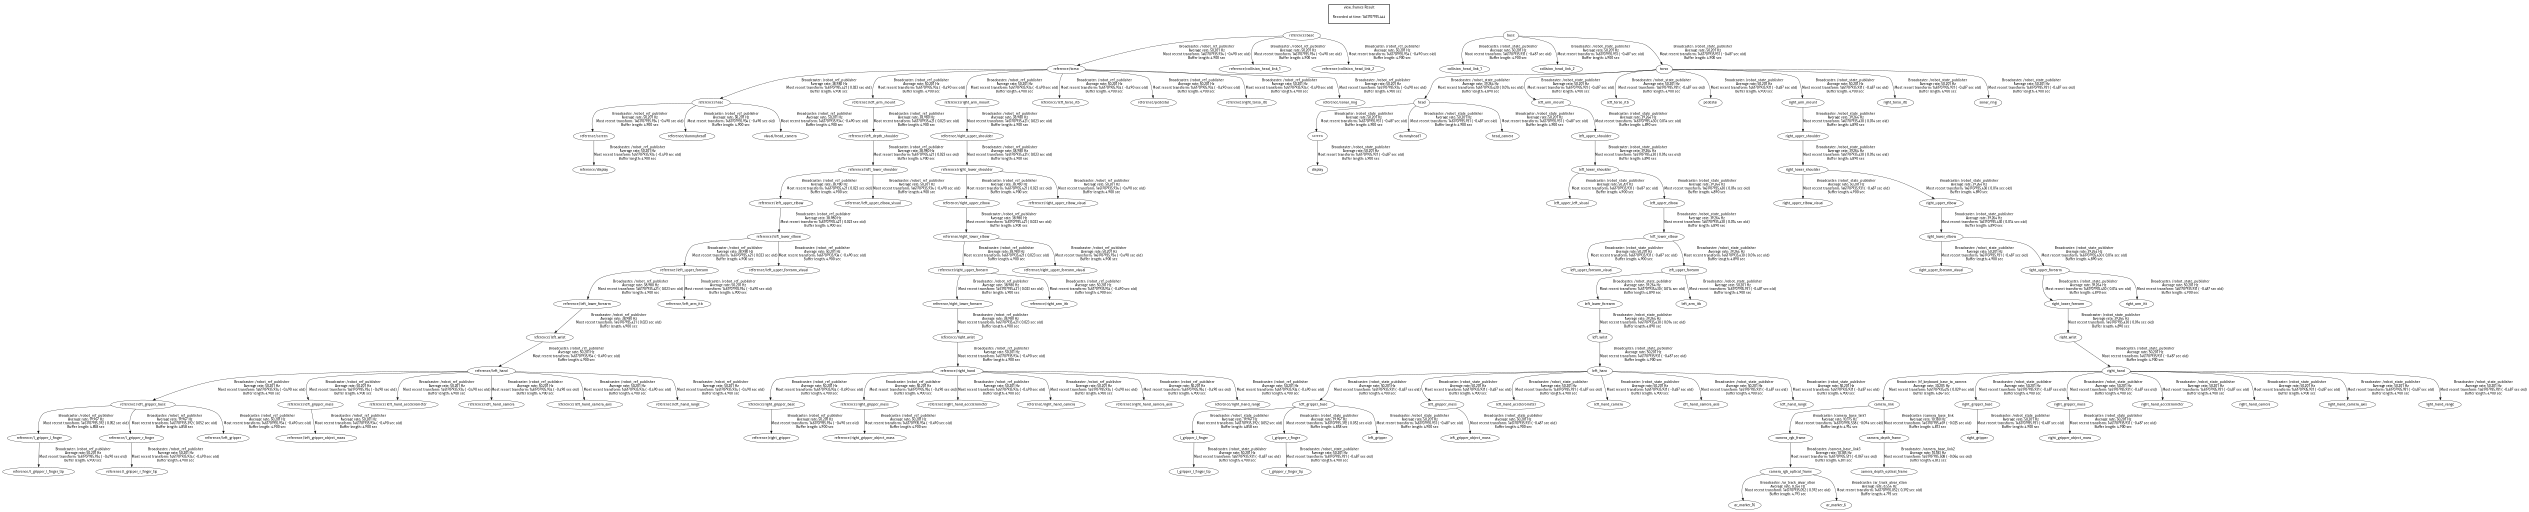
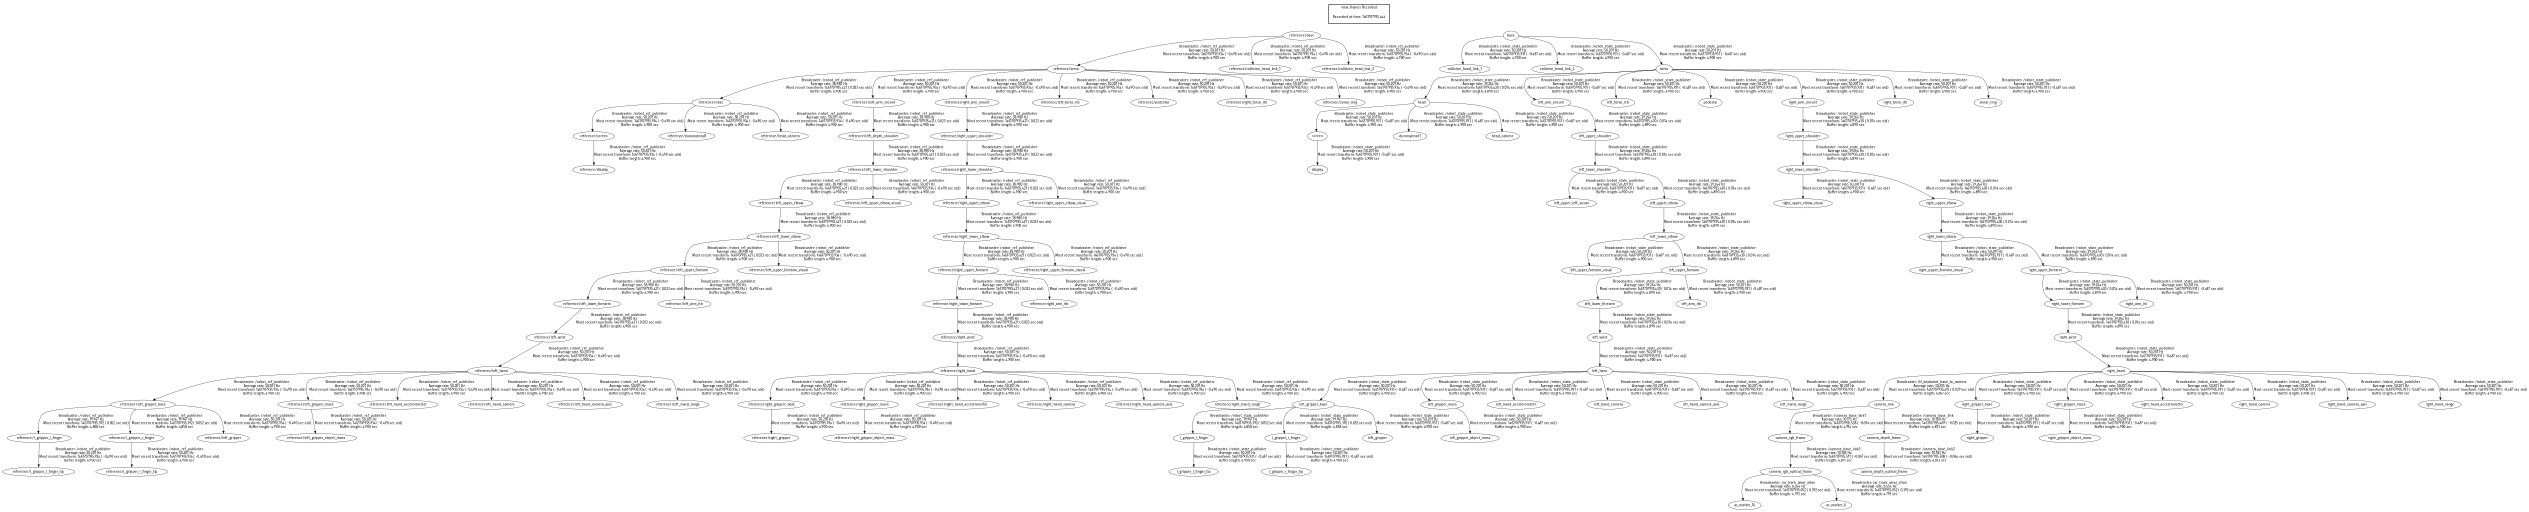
cluster "view_frames Result": label "view_frames Result" -> "view_frames Recorded"
node "visual/head_camera": label "visual/head_camera" -> "reference/head_camera"
